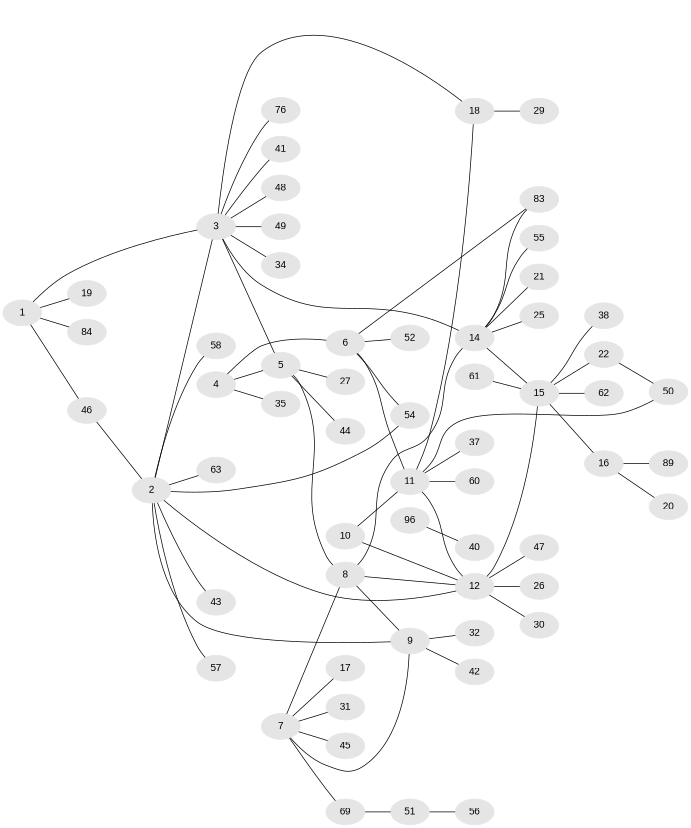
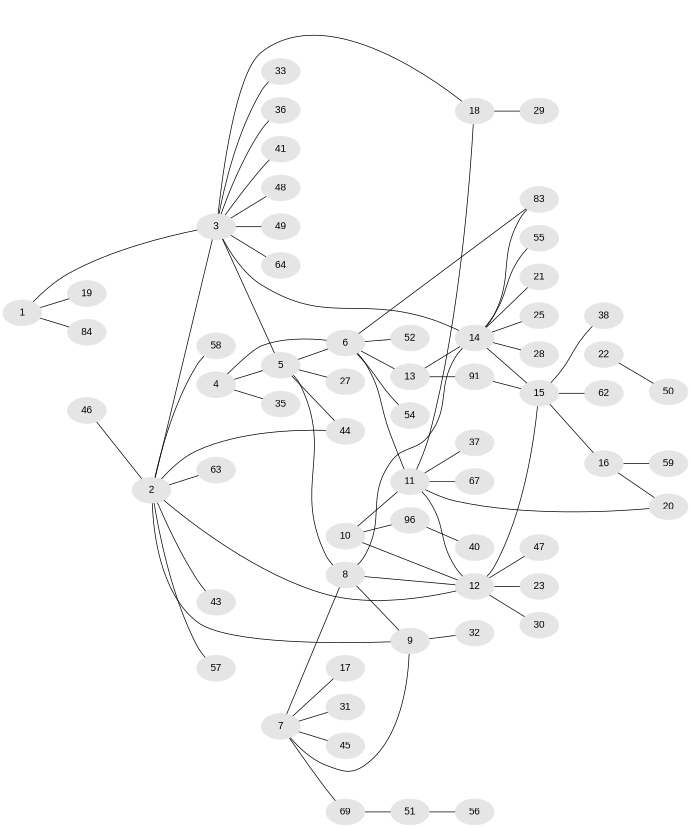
node "33": added
node "76": label "76" -> "36"
node "34": label "34" -> "64"
edge "6" -- "5": added
node "28": added
edge "1" -- "46": removed
edge "22" -- "15": removed
node "13": added
node "61": label "61" -> "91"
edge "50" -- "11": now "20" -- "11"
node "89": label "89" -> "59"
edge "54" -- "2": now "44" -- "2"
node "60": label "60" -> "67"
edge "96" -- "10": added
node "26": label "26" -> "23"
node "42": removed
